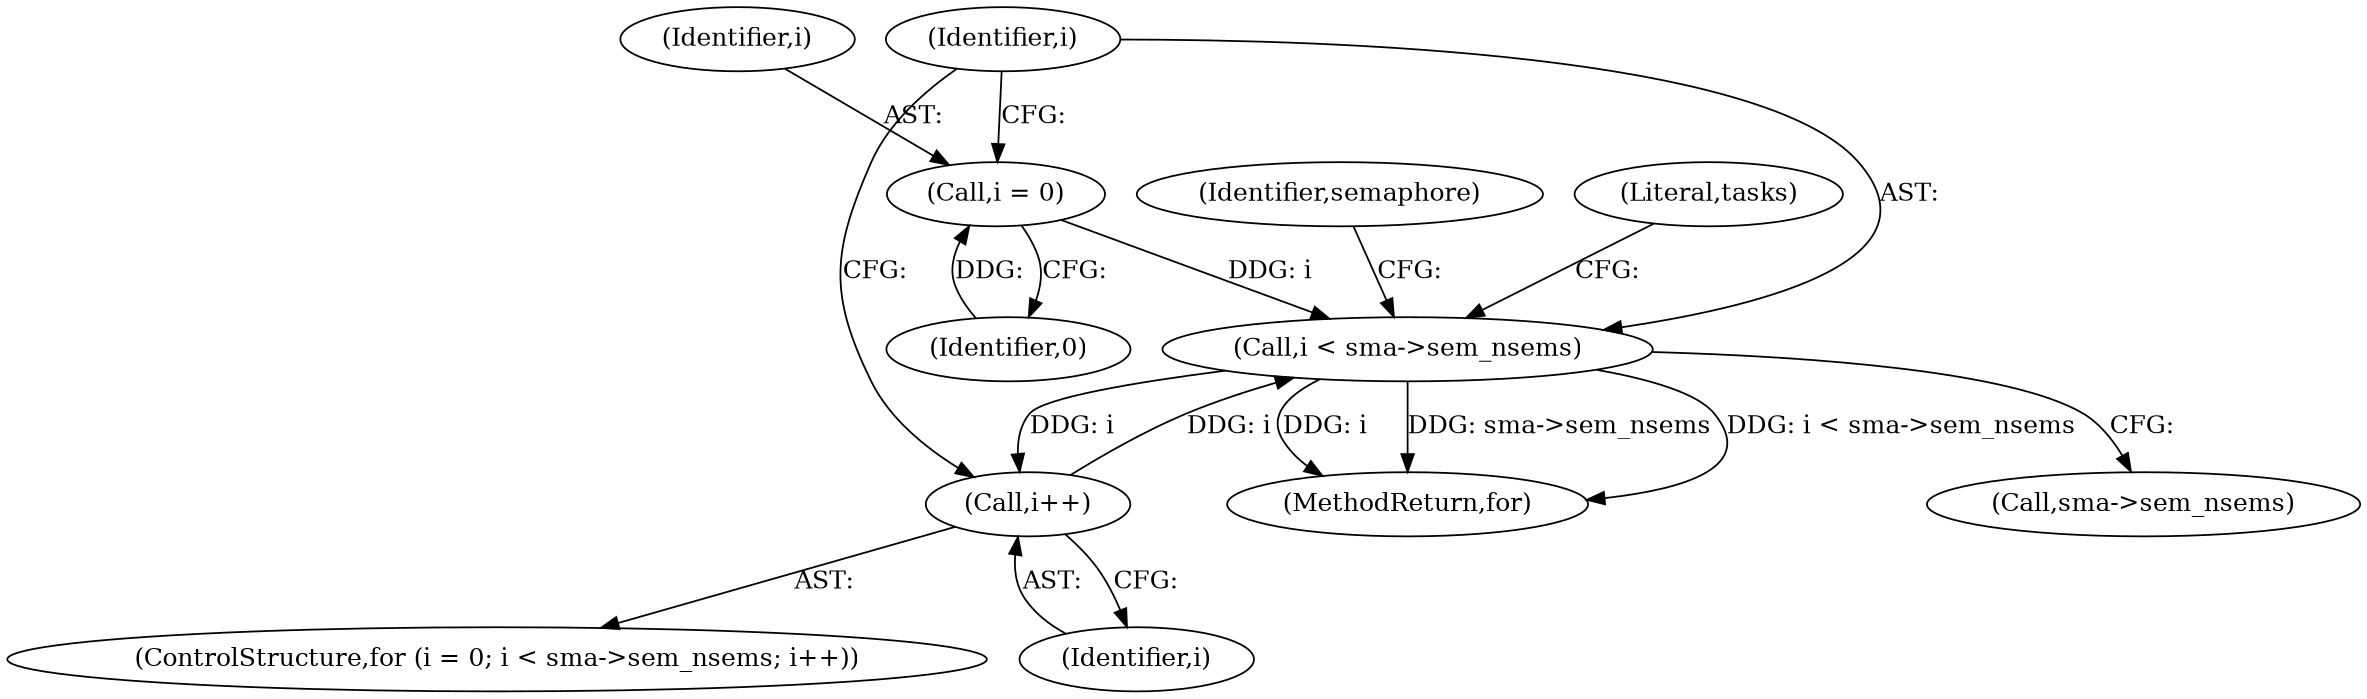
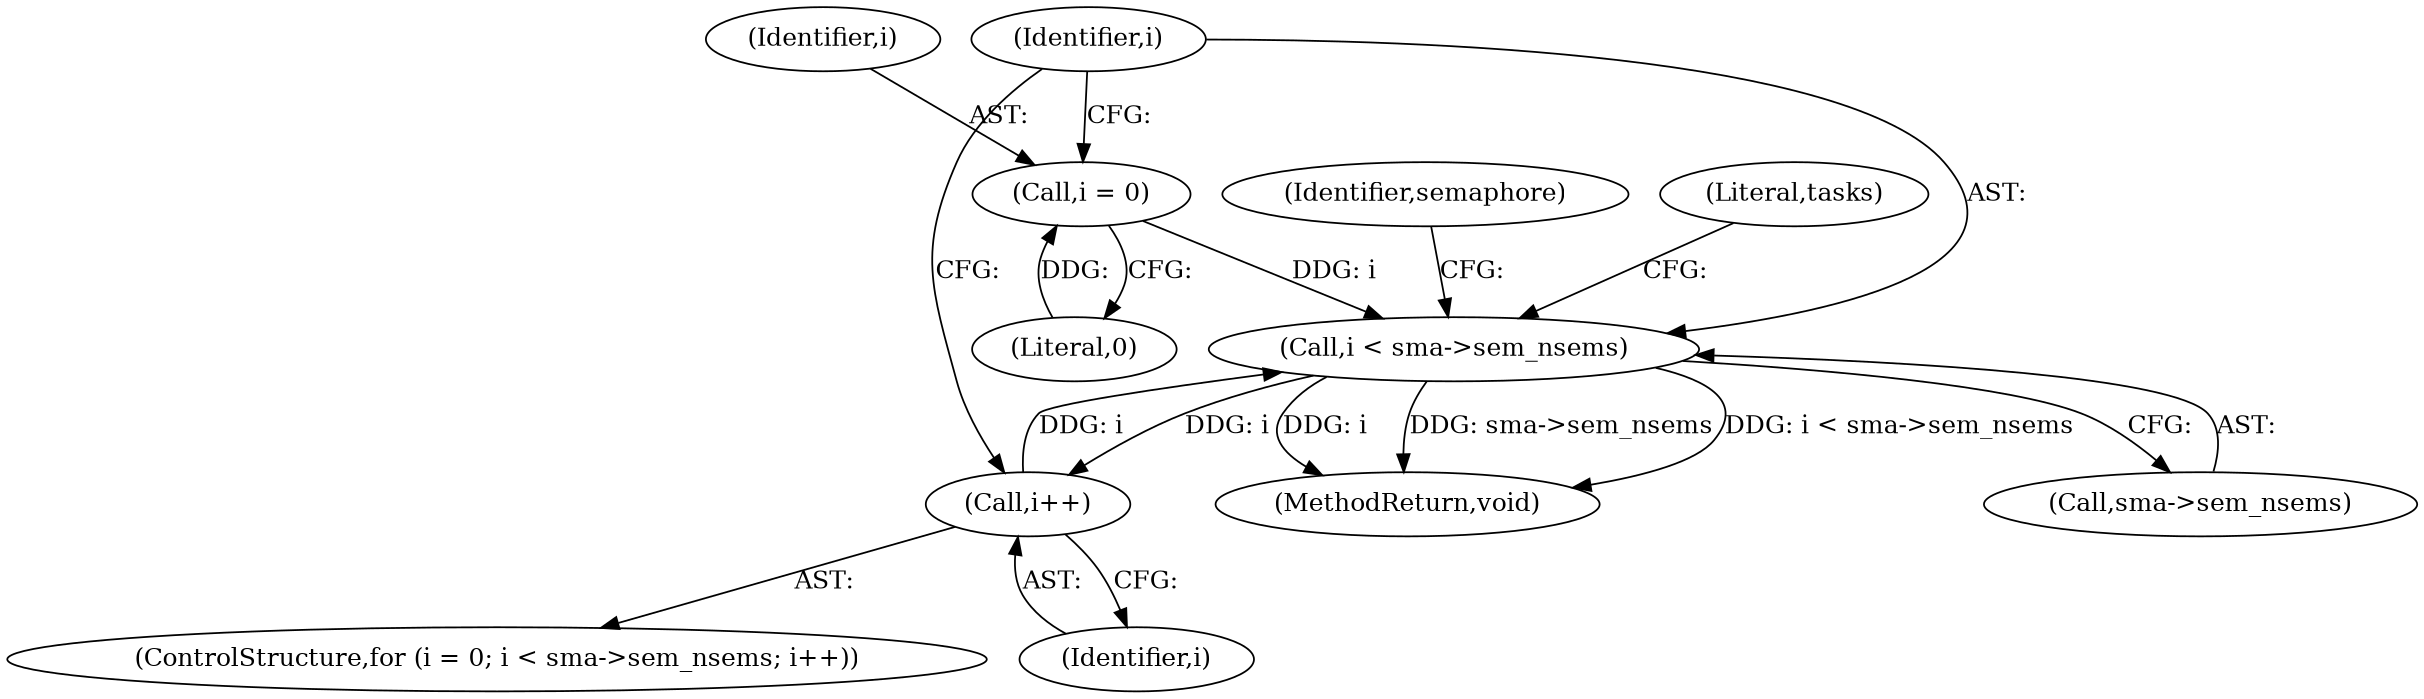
node "(Identifier,0)": label "(Identifier,0)" -> "(Literal,0)"
edge "(Call,sma->sem_nsems)" -> "(Call,i < sma->sem_nsems)": added, label "AST:"
node "(MethodReturn,for)": label "(MethodReturn,for)" -> "(MethodReturn,void)"
